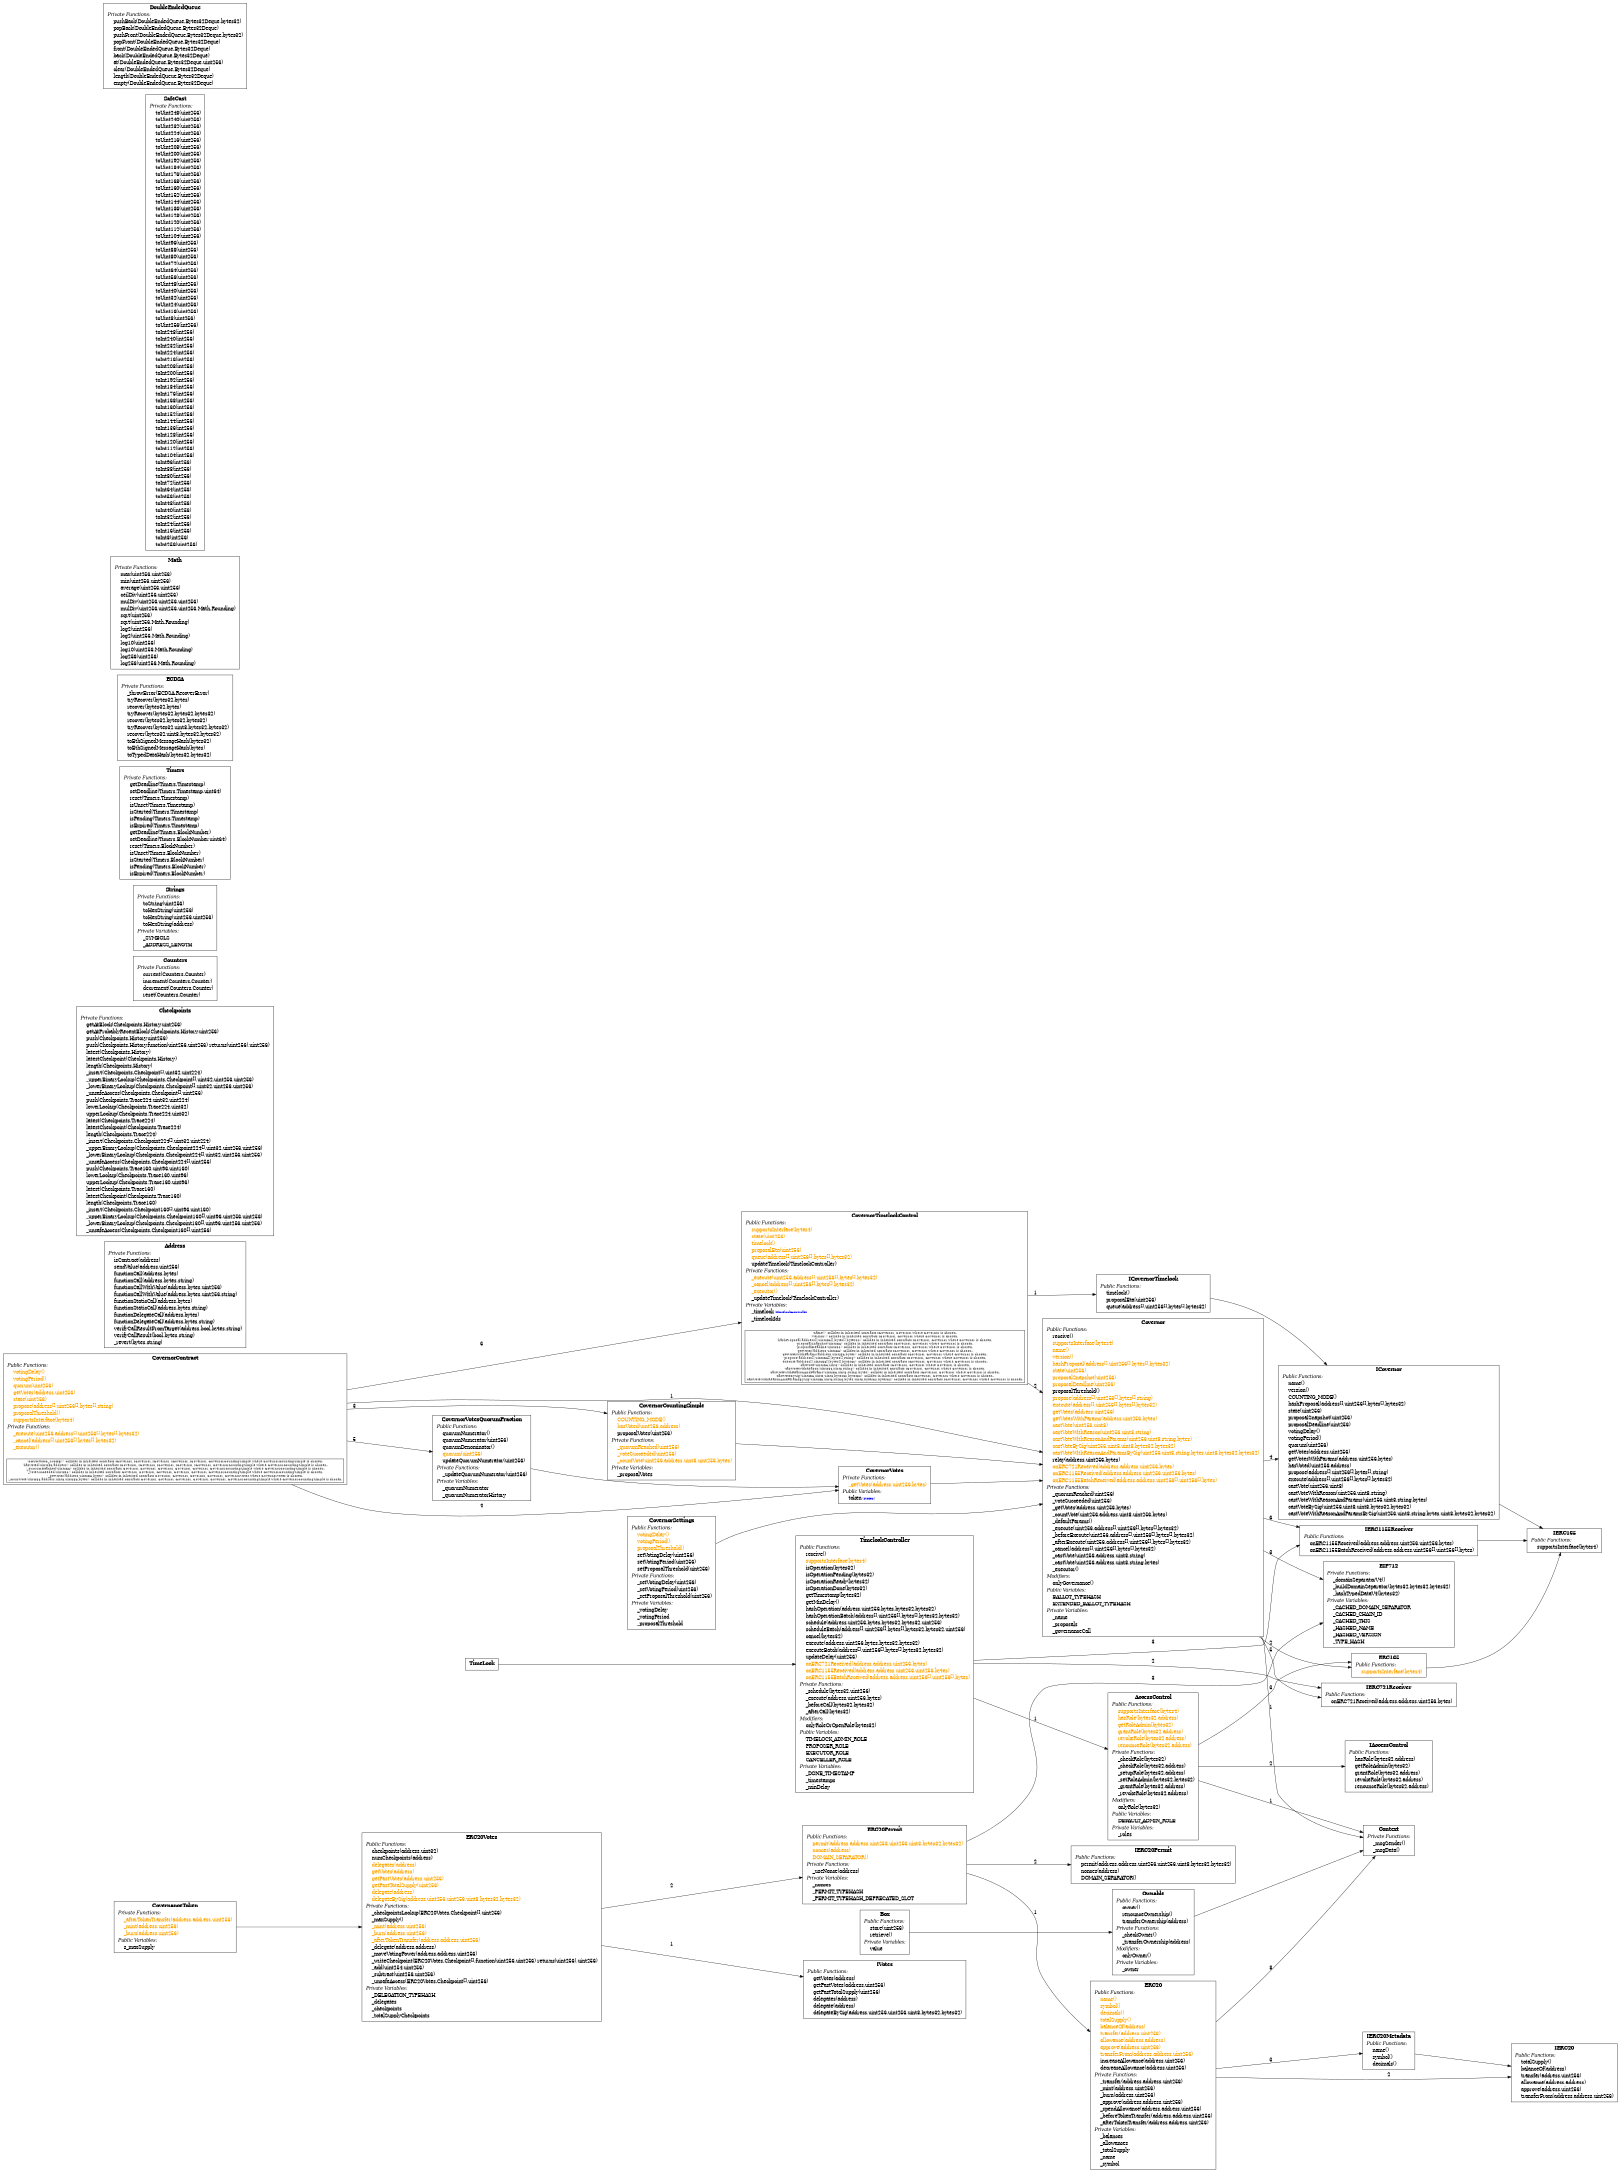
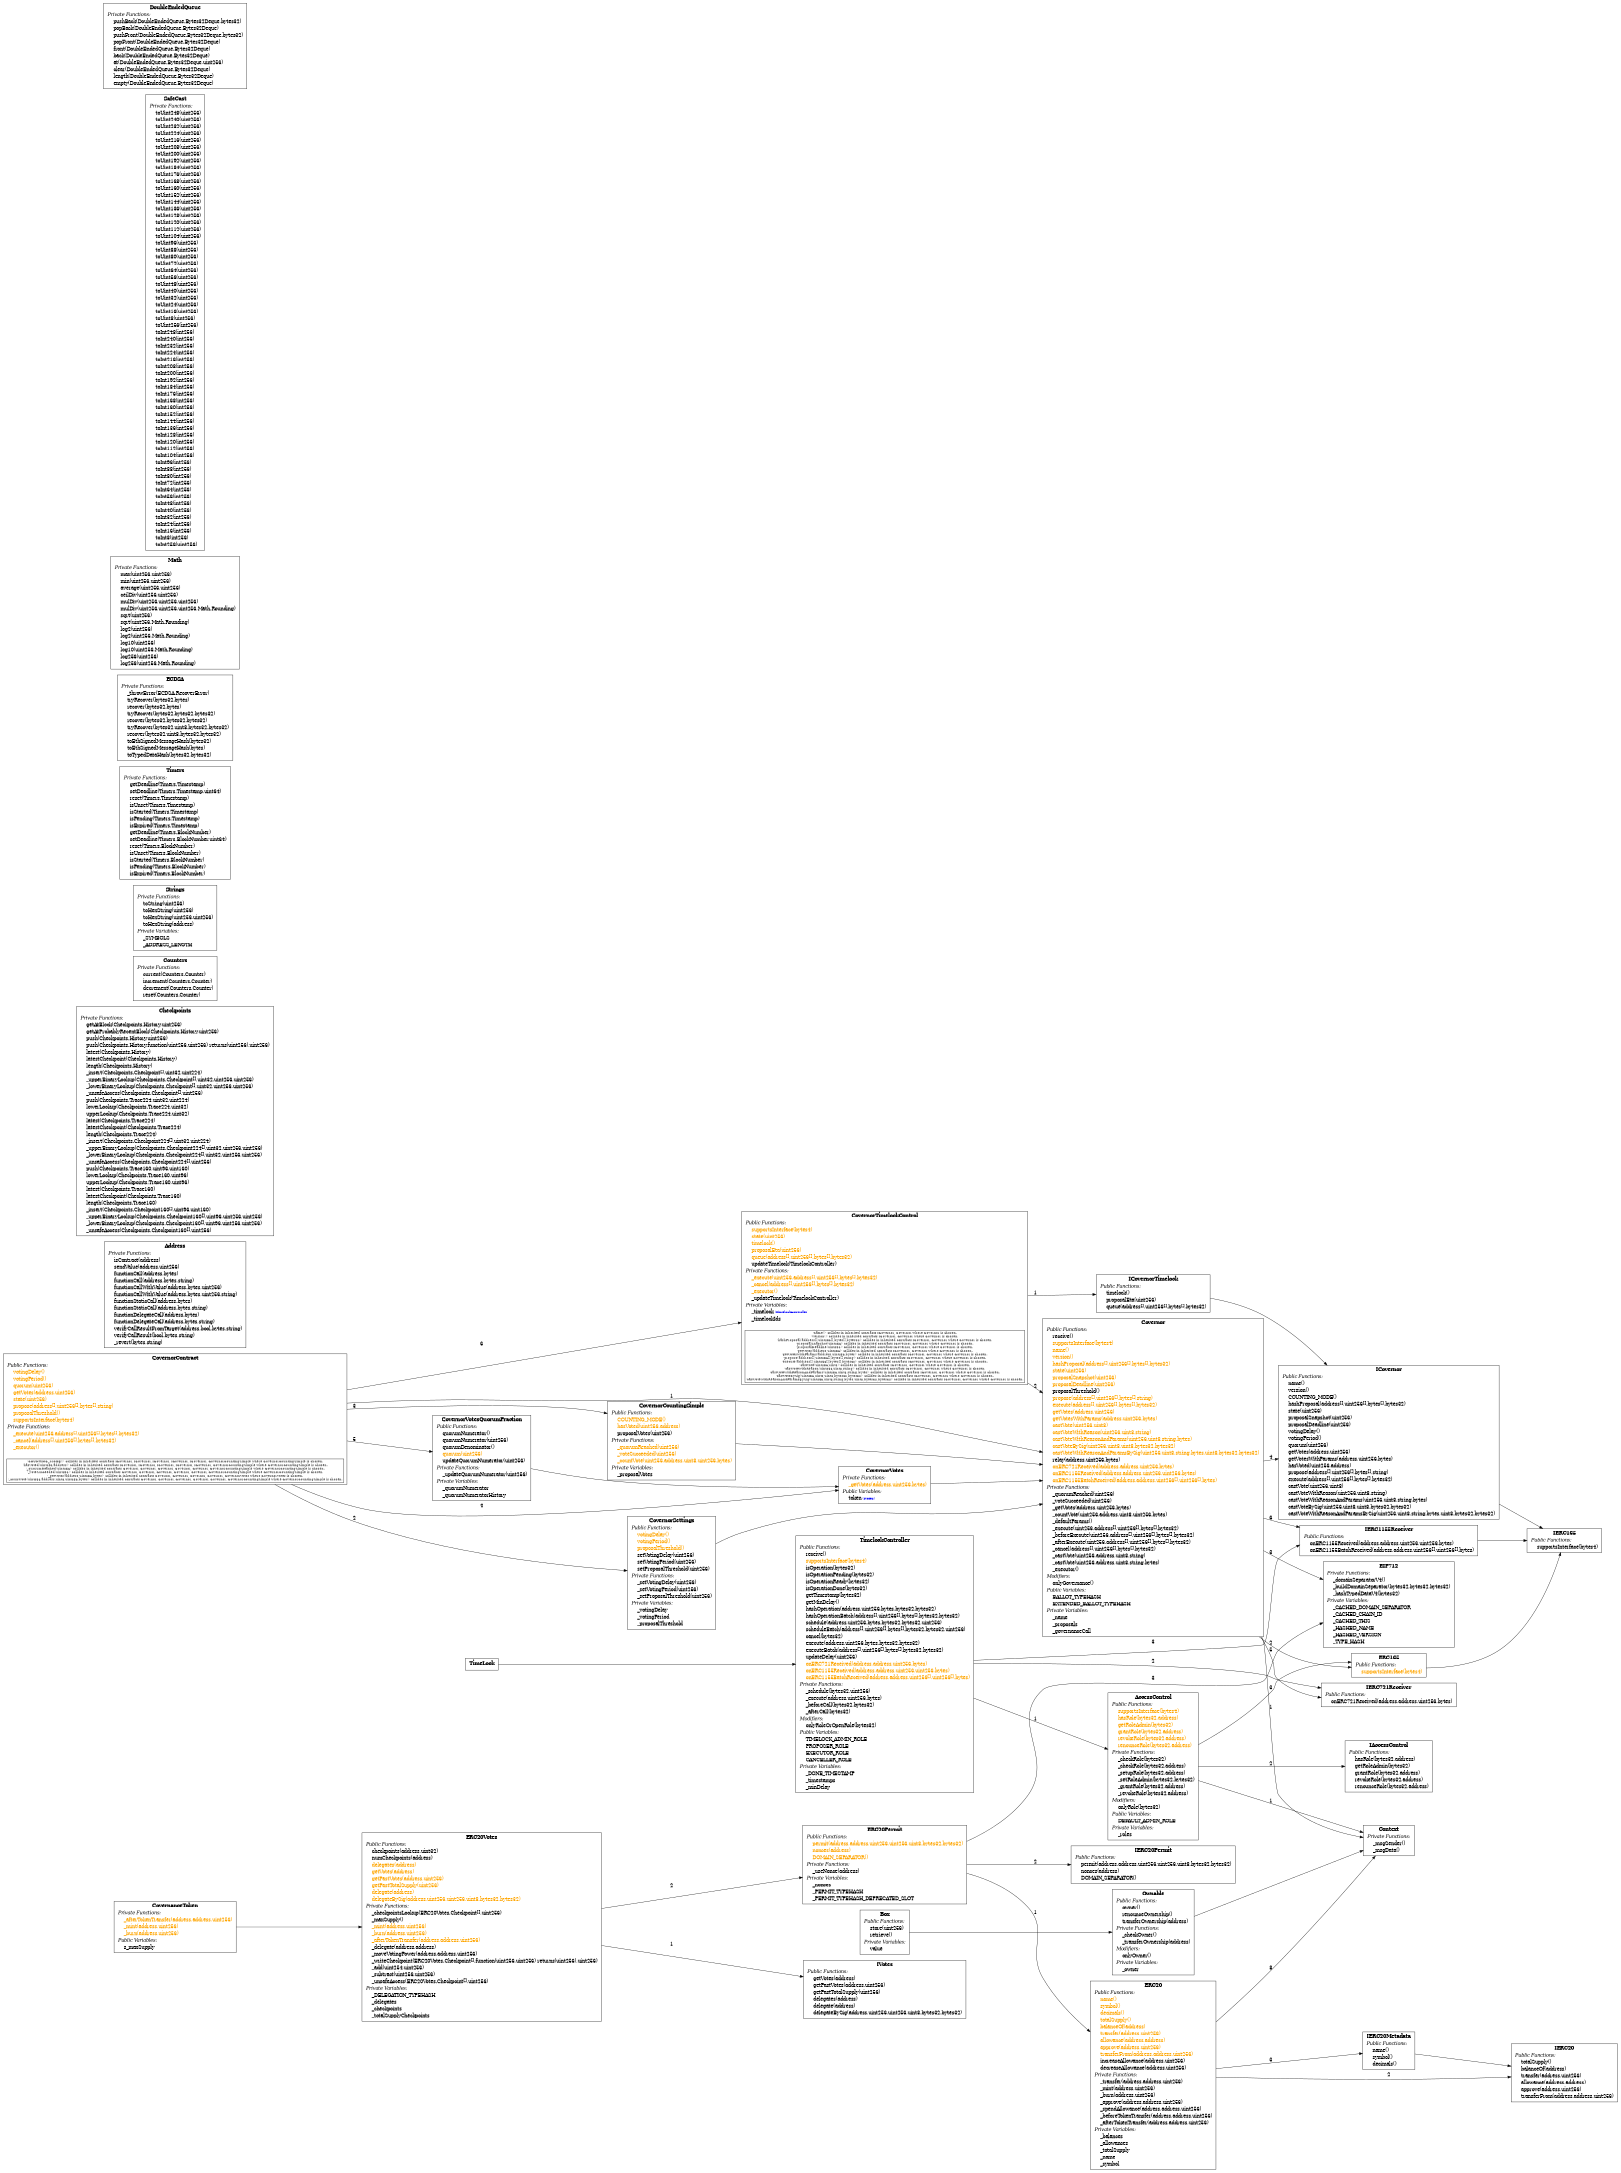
edge "GovernorContract" -> "GovernorSettings": added, label "2"
